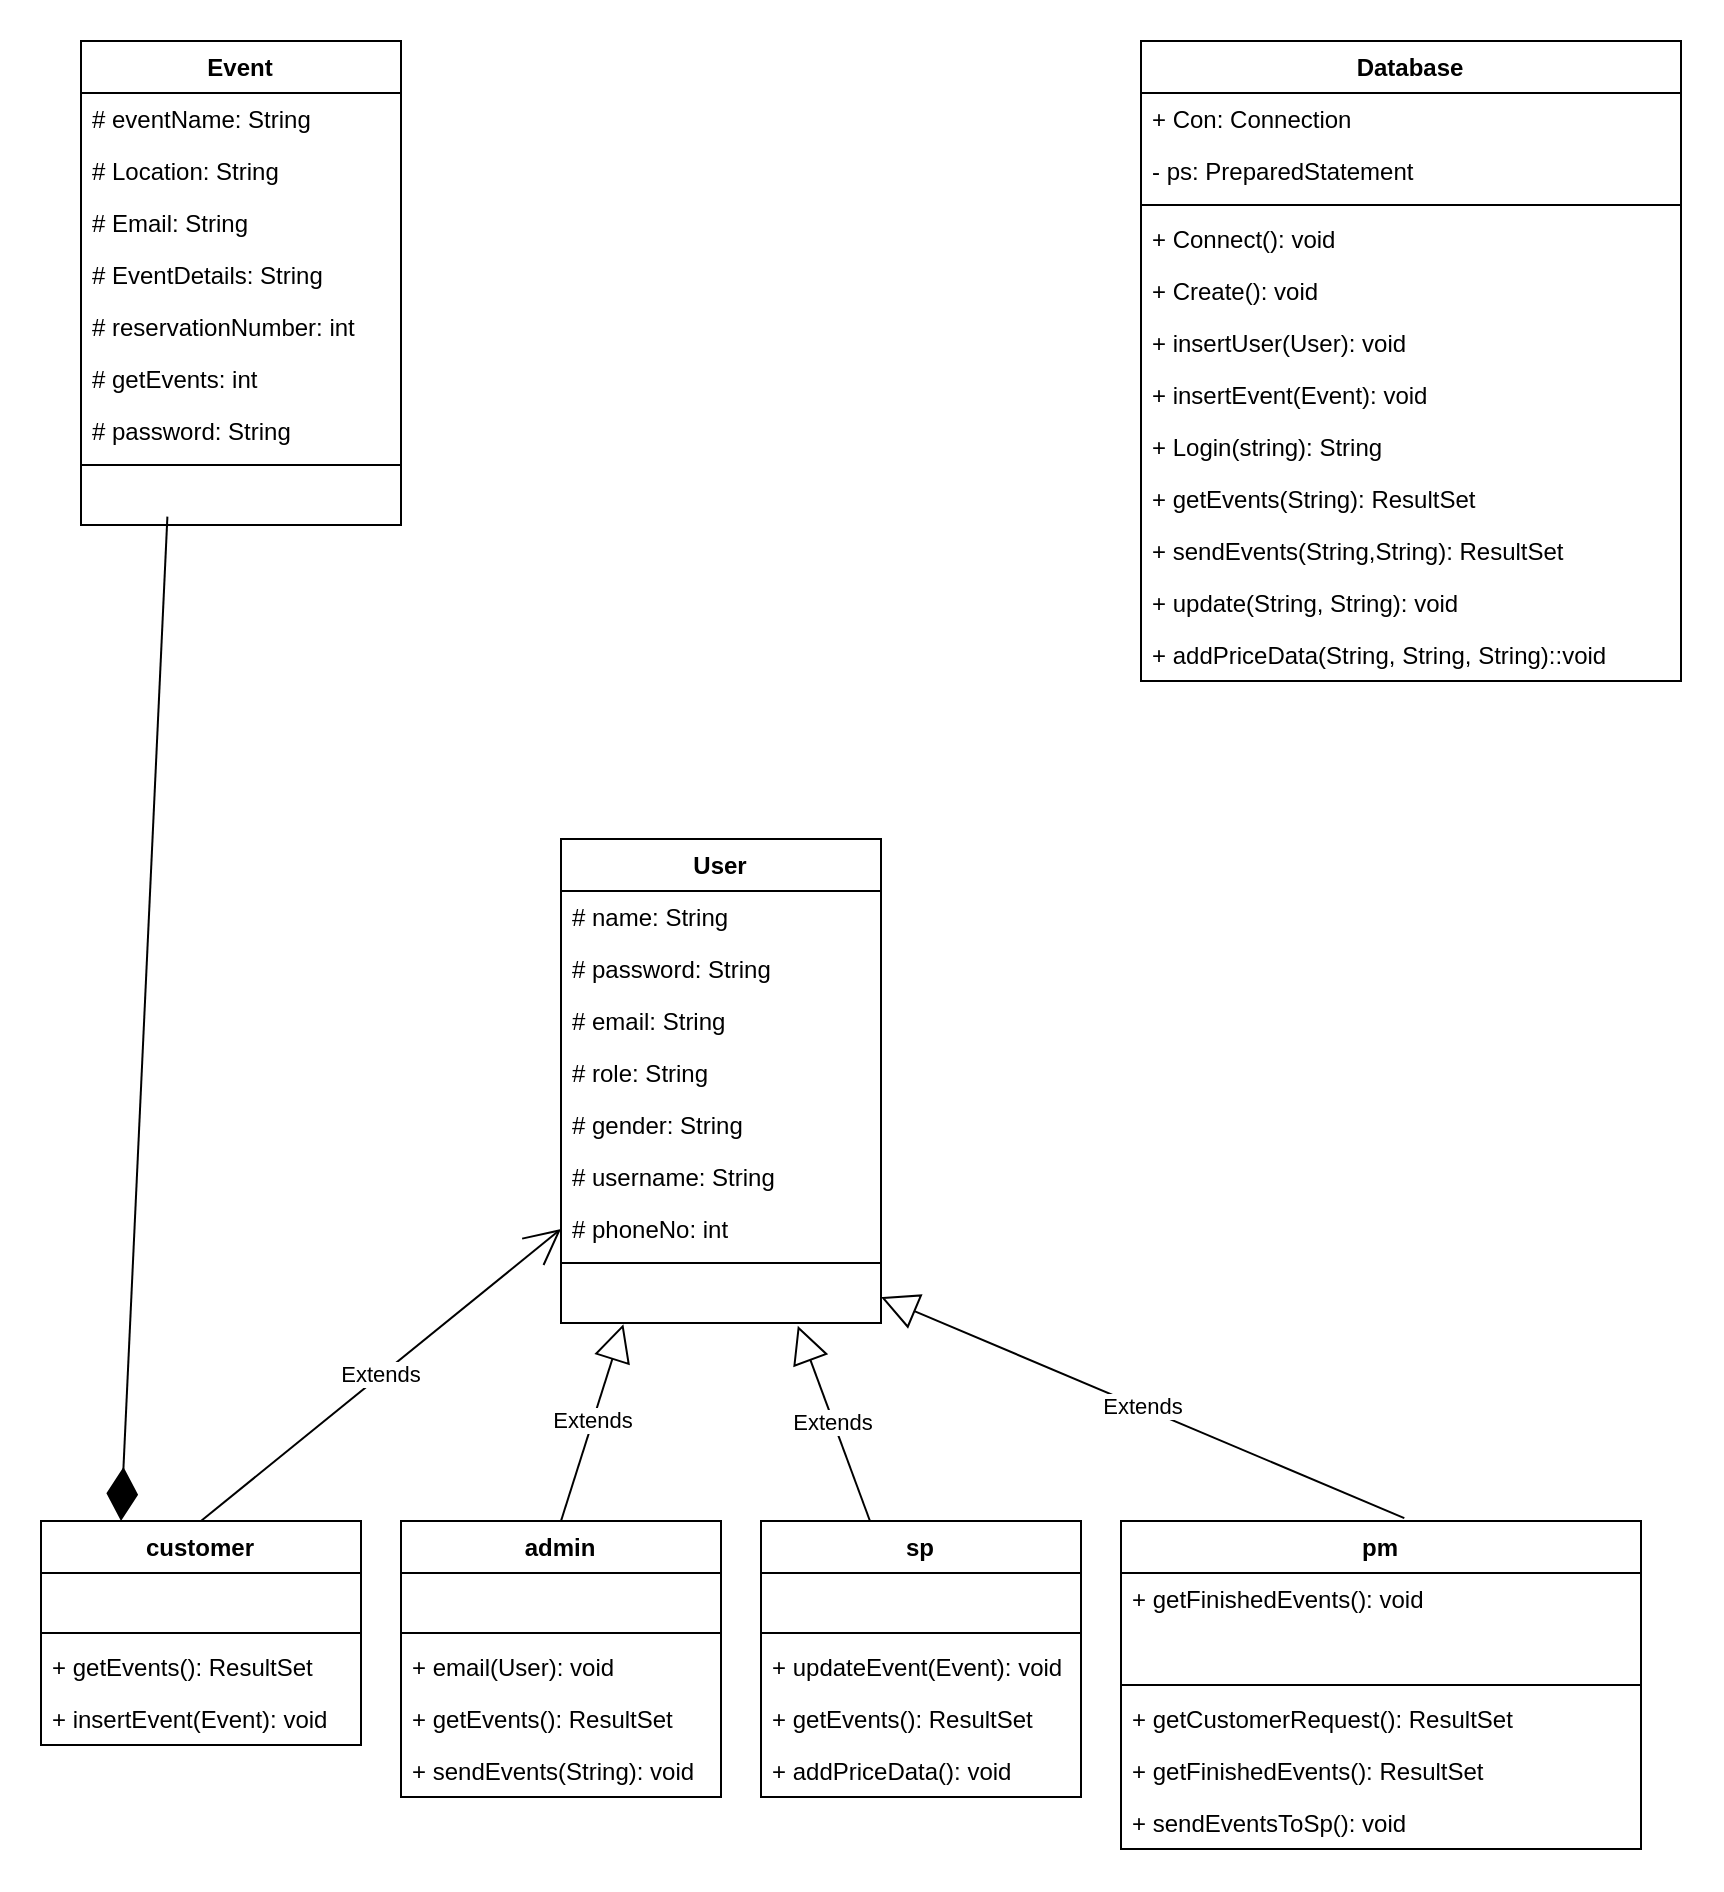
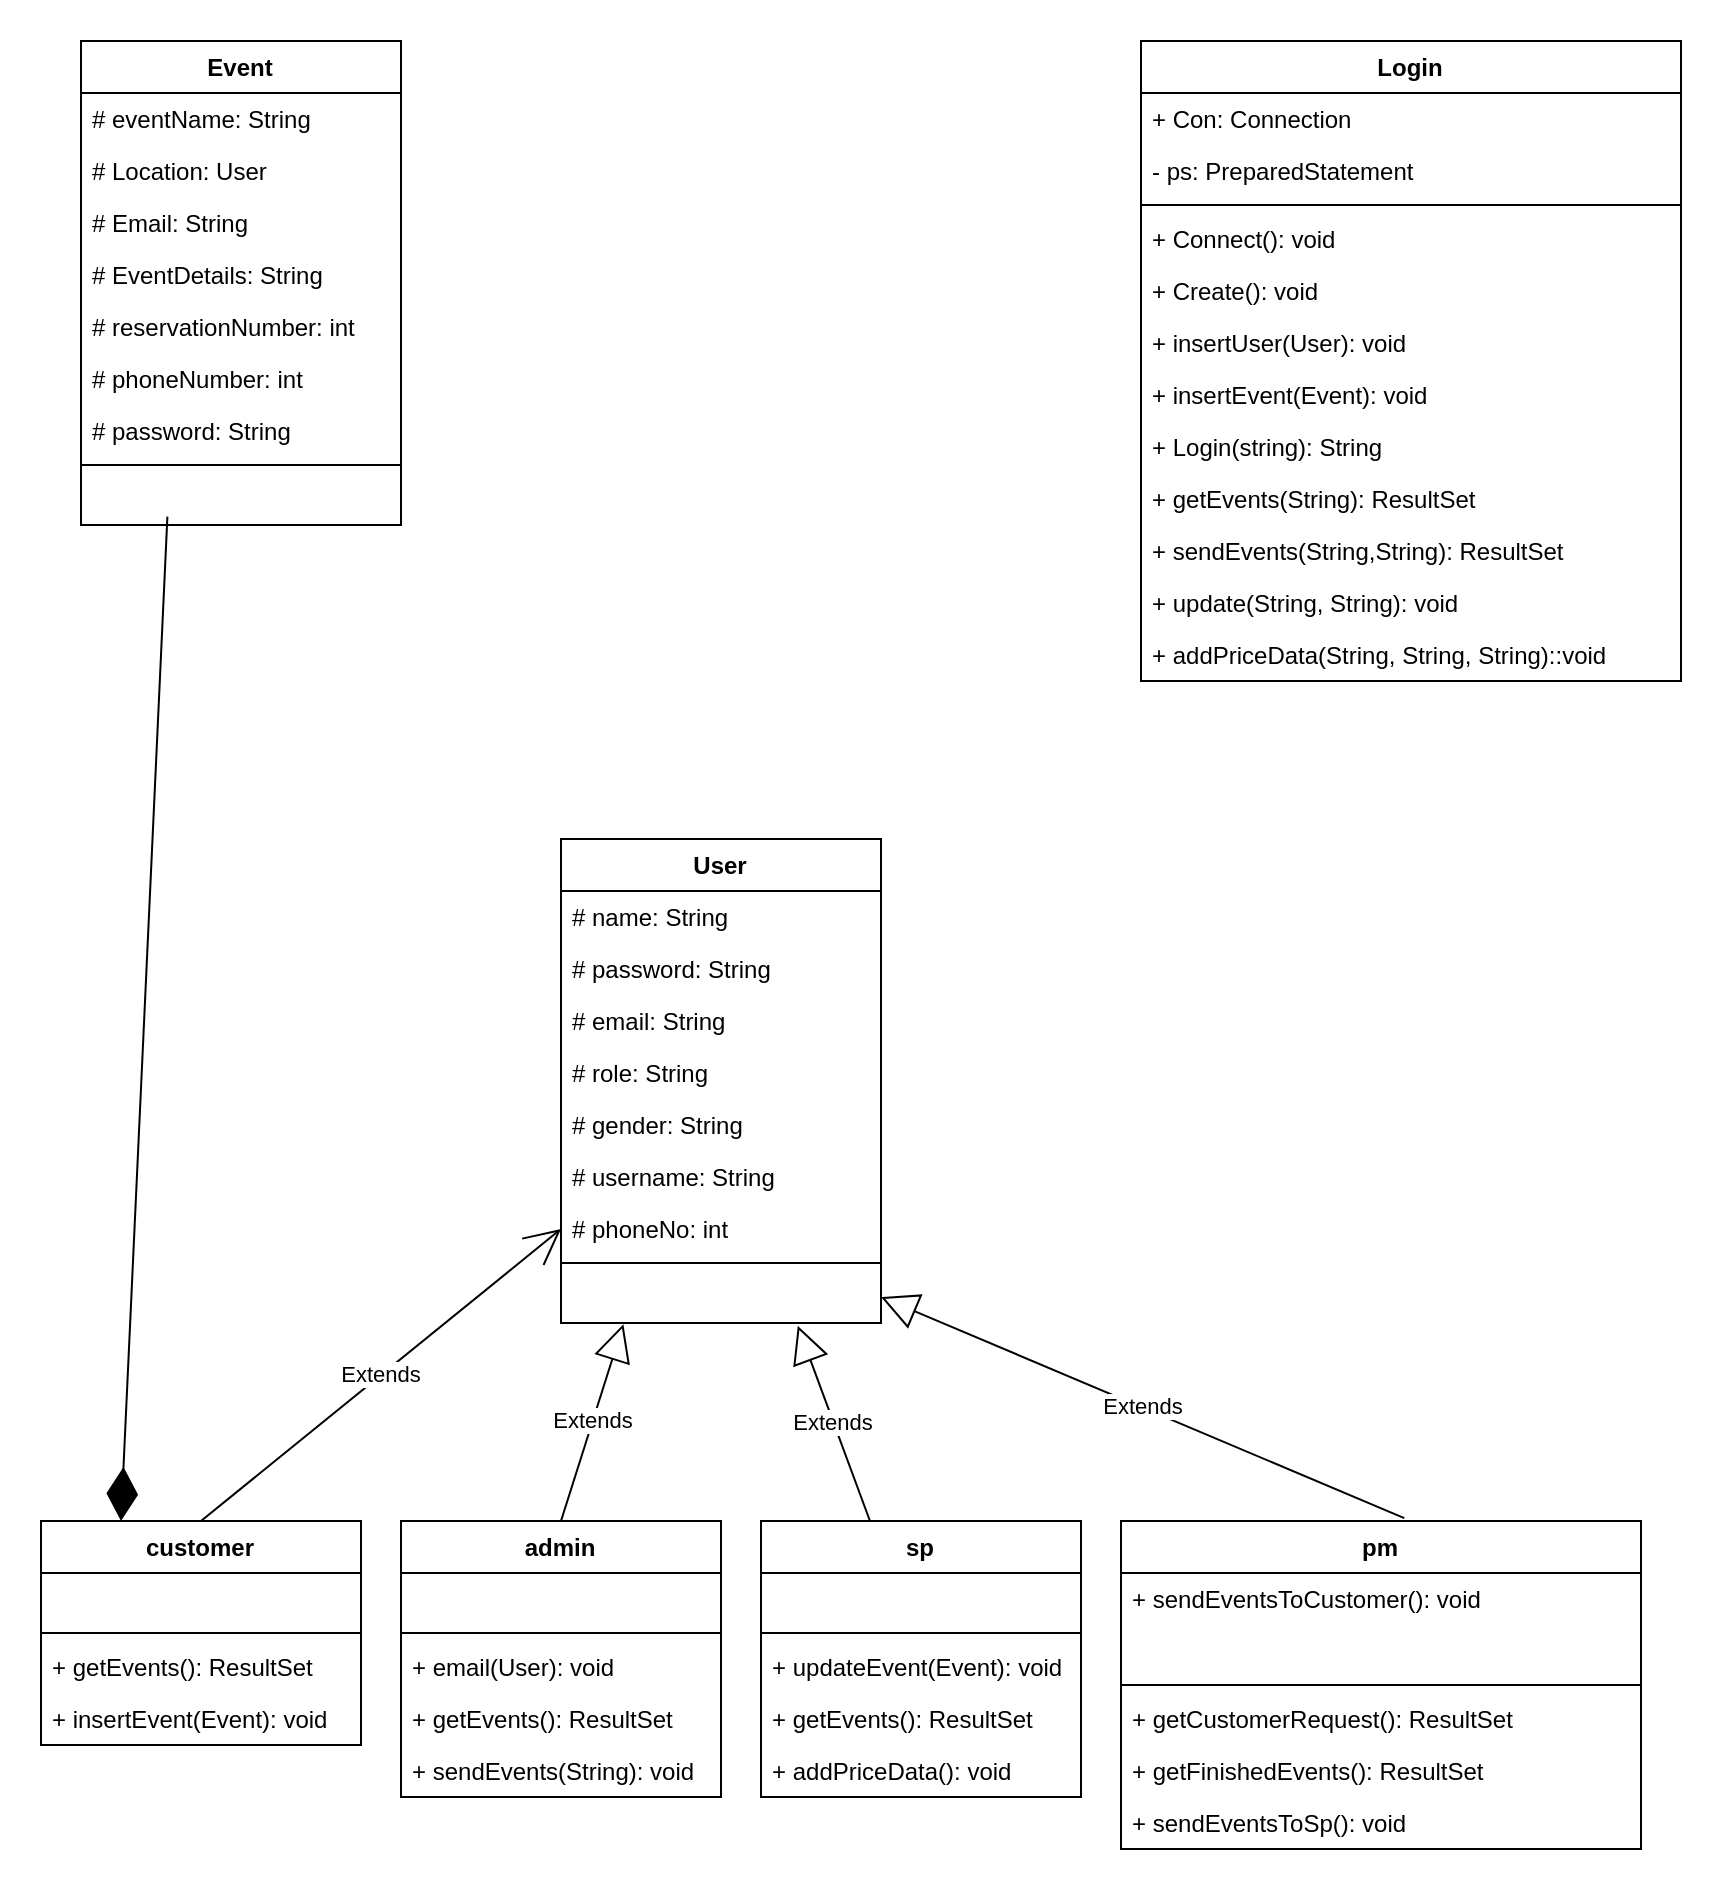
node "Database": label "Database" -> "Login"
node "# Location: String": label "# Location: String" -> "# Location: User"
node "# getEvents: int": label "# getEvents: int" -> "# phoneNumber: int"
node "+ getFinishedEvents(): void": label "+ getFinishedEvents(): void" -> "+ sendEventsToCustomer(): void"
